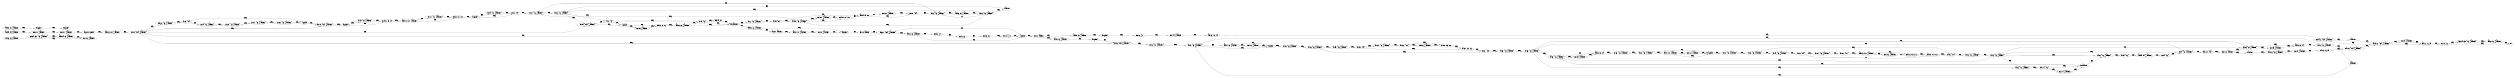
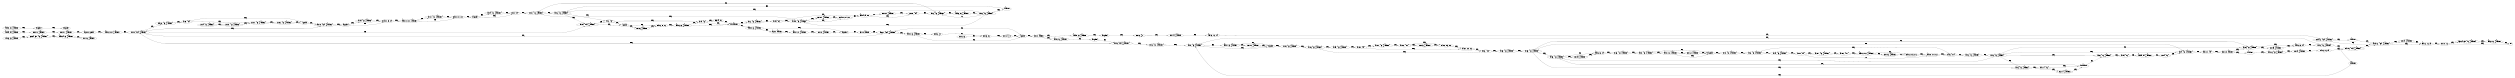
edge "ldr x0 , [ x9 ]" -> "str x9 , [ sp , # address ]": now "ldr x0 , [ x9 ]" -> "str x11 , [ sp , # address ]"
edge "mov x8 , # 0" -> "mov x2 , x8": now "mov x8 , # 0" -> "mov x3 , x8"
edge "sub sp , sp , # address" -> "mov w8 , # address": now "sub sp , sp , # address" -> "stp x29 , x30 , [ sp , # address ]"
